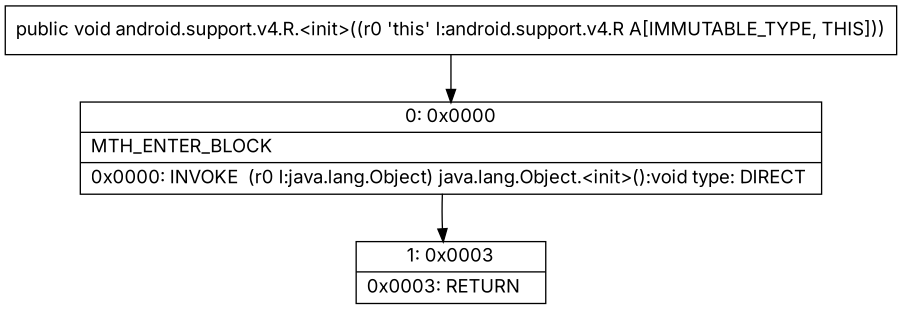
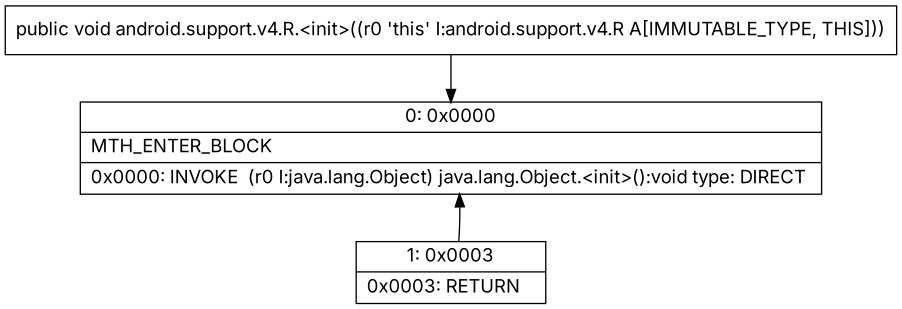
edge "0: 0x0000" -> "1: 0x0003": reversed
